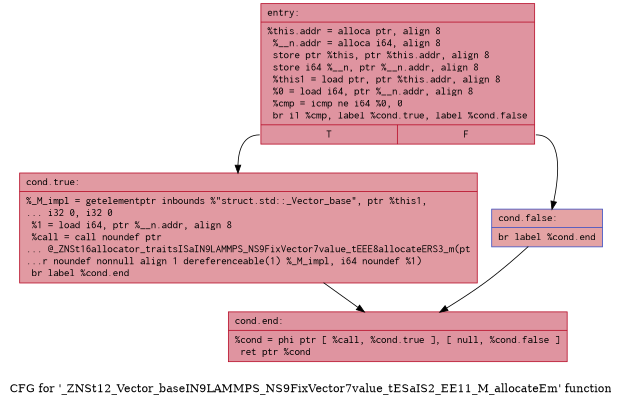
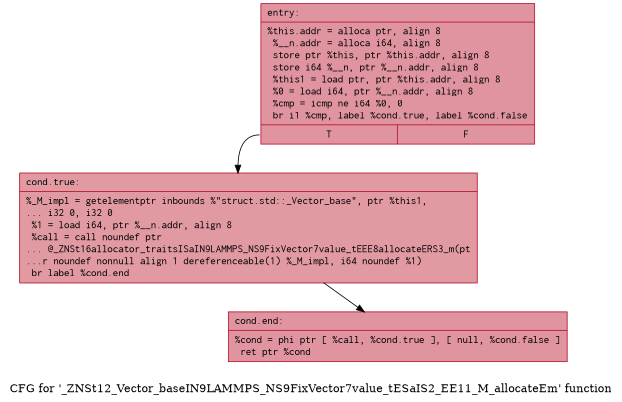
node "cond.false:": removed
